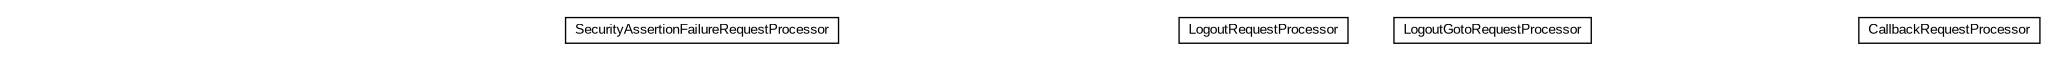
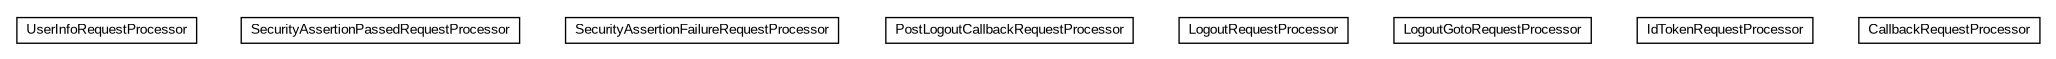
node "UserInfoRequestProcessor": added
node "SecurityAssertionPassedRequestProcessor": added
node "PostLogoutCallbackRequestProcessor": added
node "IdTokenRequestProcessor": added
